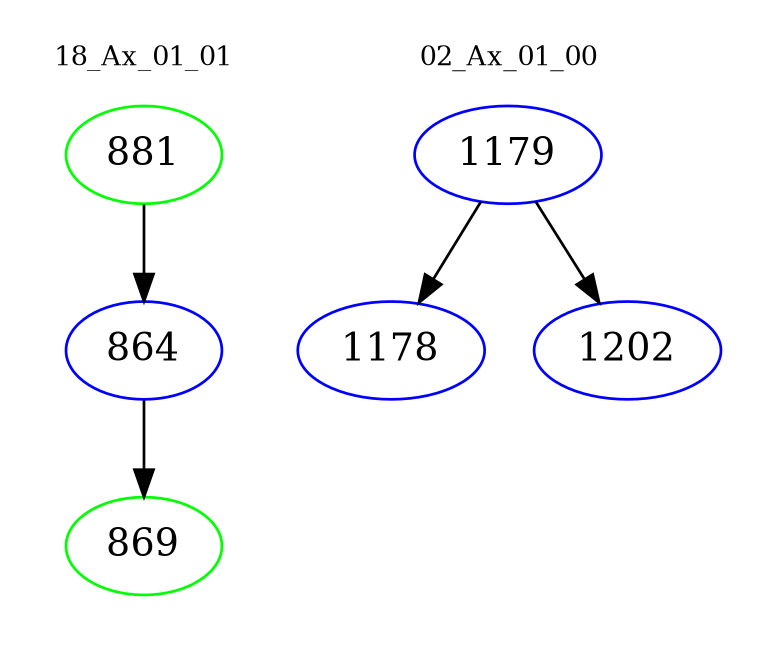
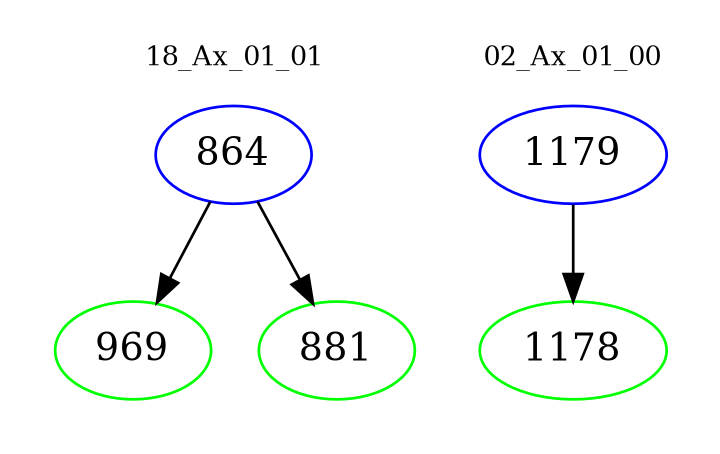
edge "881" -> "864": reversed
node "1178": color blue -> green
node "1202": removed
node "869": label "869" -> "969"
